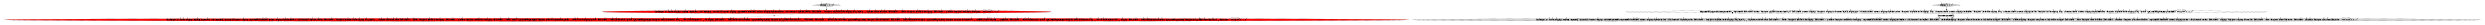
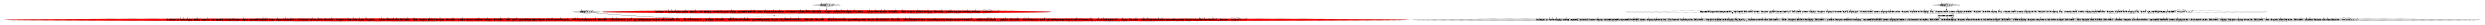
node "mappings['0', '1', '0']": added
